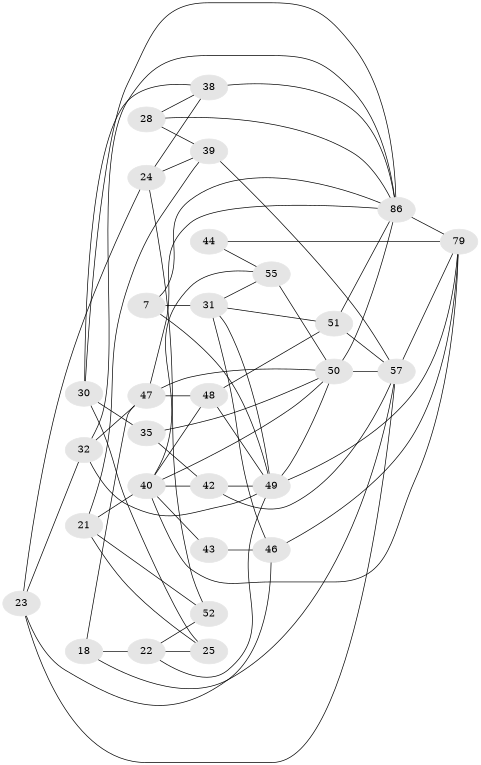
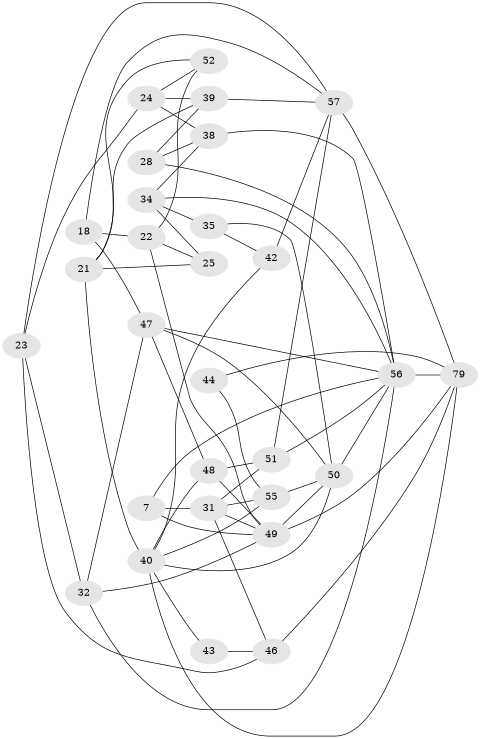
node "86": label "86" -> "56"
edge "50" -- "57": removed
node "30": label "30" -> "34"
edge "42" -- "49": removed
